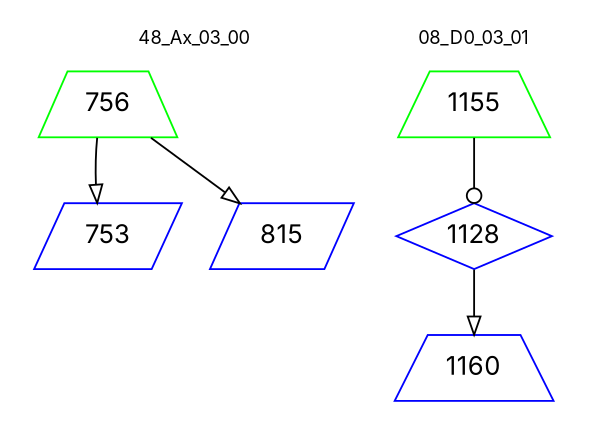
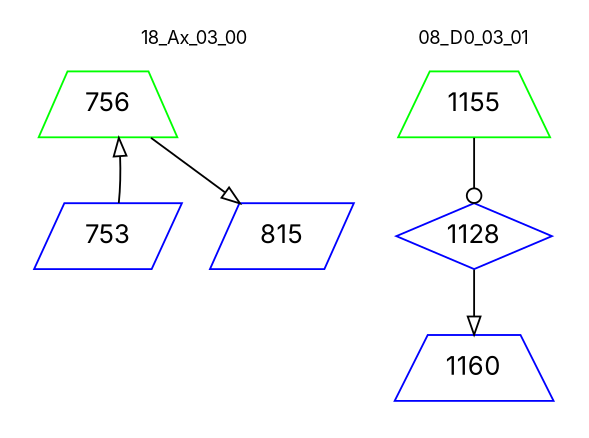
cluster "48_Ax_03_00": label "48_Ax_03_00" -> "18_Ax_03_00"
edge "756" -> "753": reversed
